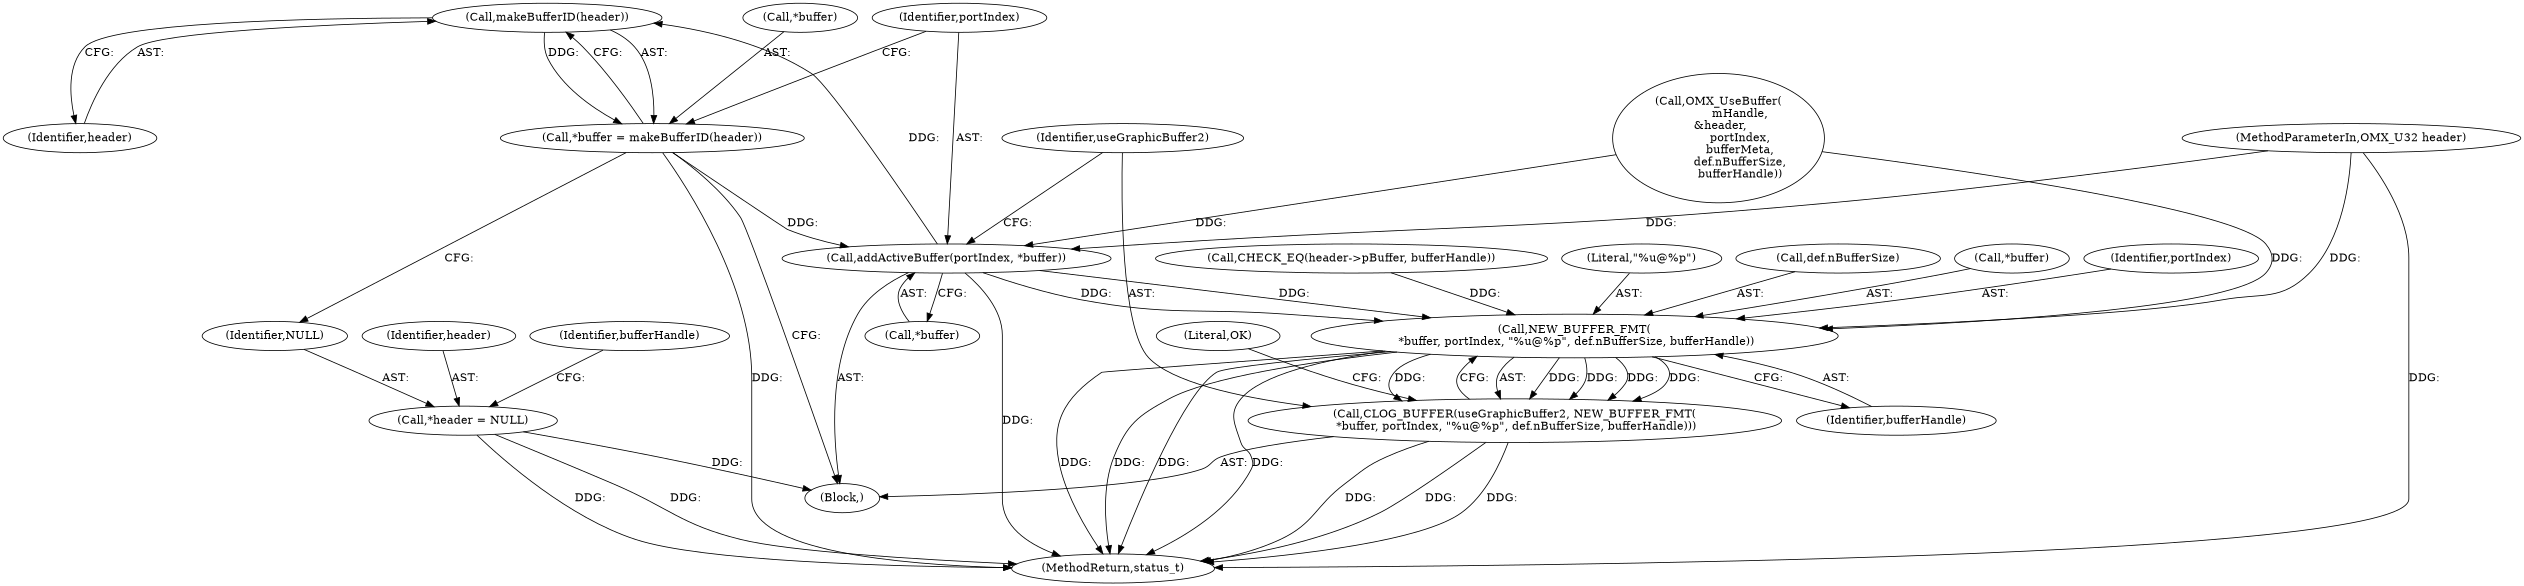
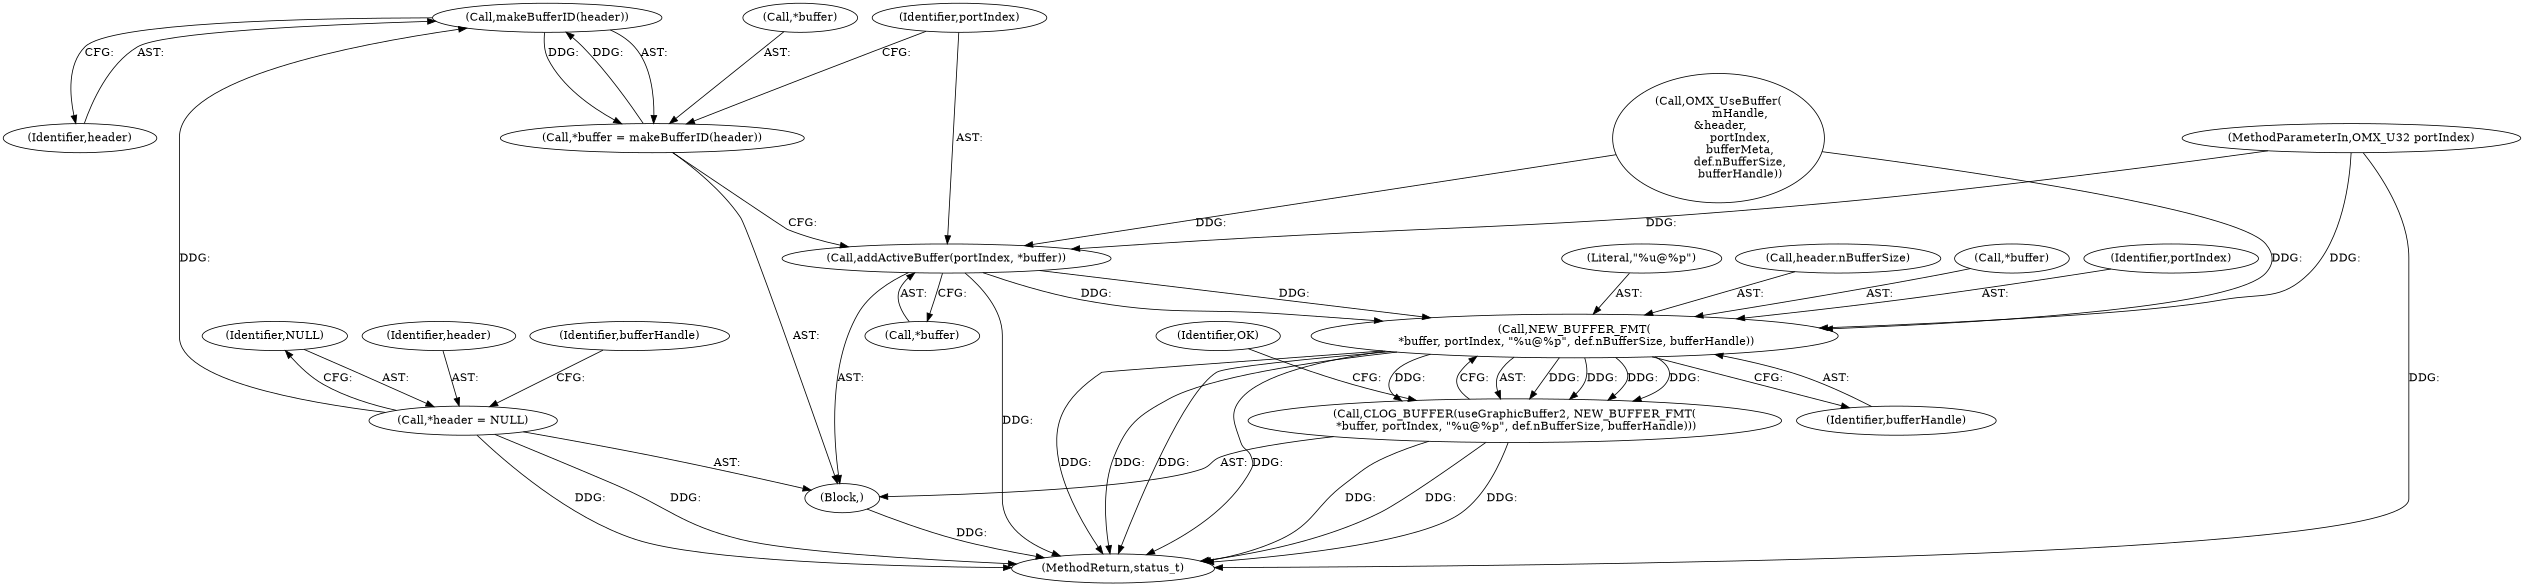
edge "(Call,*buffer = makeBufferID(header))" -> "(Call,makeBufferID(header))": label "CFG: " -> "DDG: "
edge "(Call,addActiveBuffer(portIndex, *buffer))" -> "(Call,makeBufferID(header))": now "(Call,*header = NULL)" -> "(Call,makeBufferID(header))"
node "(Identifier,useGraphicBuffer2)": removed
node "(MethodParameterIn,OMX_U32 header)": label "(MethodParameterIn,OMX_U32 header)" -> "(MethodParameterIn,OMX_U32 portIndex)"
edge "(Call,*buffer = makeBufferID(header))" -> "(Call,addActiveBuffer(portIndex, *buffer))": label "DDG: " -> "CFG: "
edge "(Call,*buffer = makeBufferID(header))" -> "(Identifier,NULL)": now "(Call,*header = NULL)" -> "(Identifier,NULL)"
node "(Call,CHECK_EQ(header->pBuffer, bufferHandle))": removed
node "(Call,def.nBufferSize)": label "(Call,def.nBufferSize)" -> "(Call,header.nBufferSize)"
edge "(Call,*buffer = makeBufferID(header))" -> "(Block,)": label "CFG: " -> "AST: "
node "(Literal,OK)": label "(Literal,OK)" -> "(Identifier,OK)"
edge "(Call,*buffer = makeBufferID(header))" -> "(MethodReturn,status_t)": now "(Block,)" -> "(MethodReturn,status_t)"
edge "(Call,*header = NULL)" -> "(Block,)": label "DDG: " -> "AST: "
